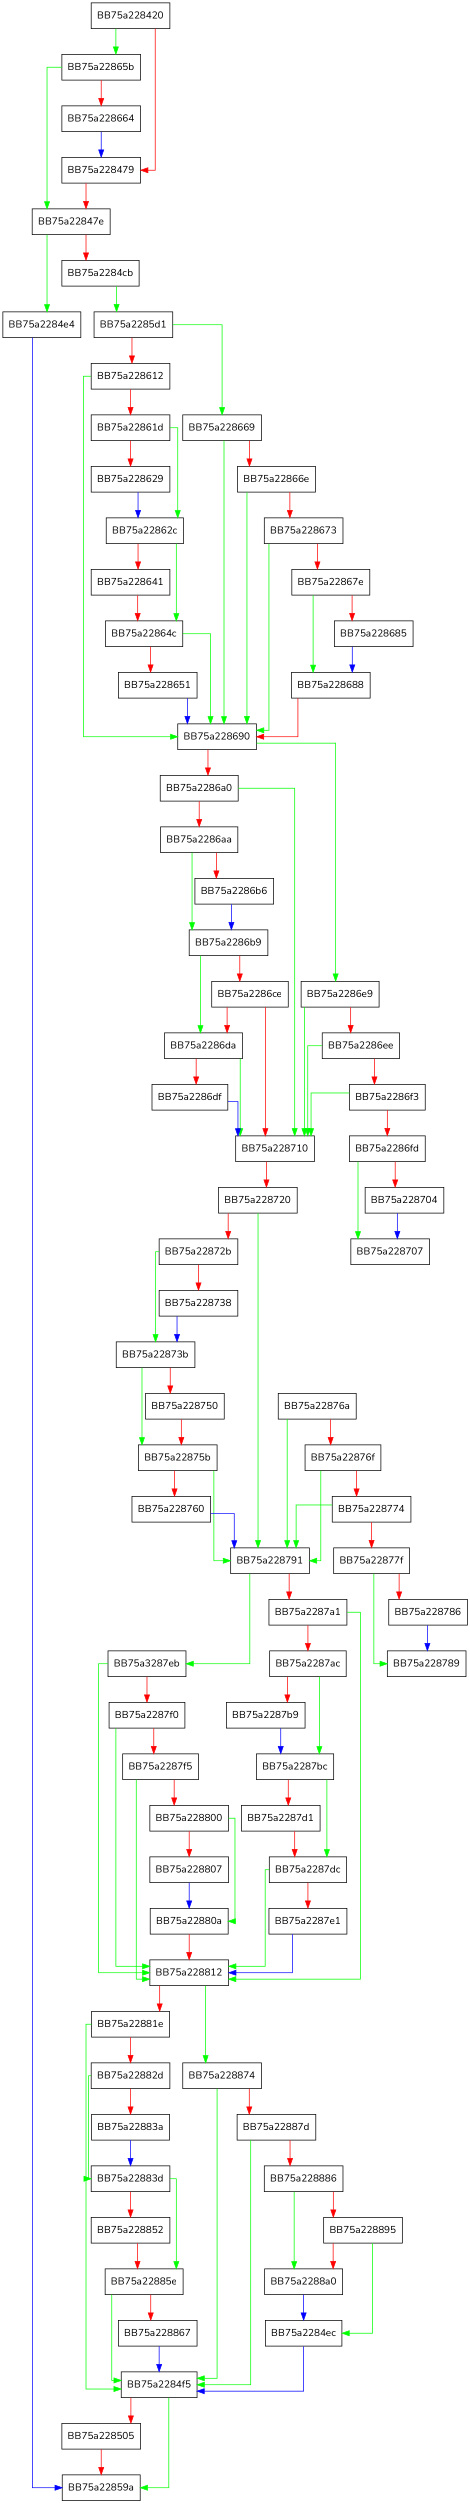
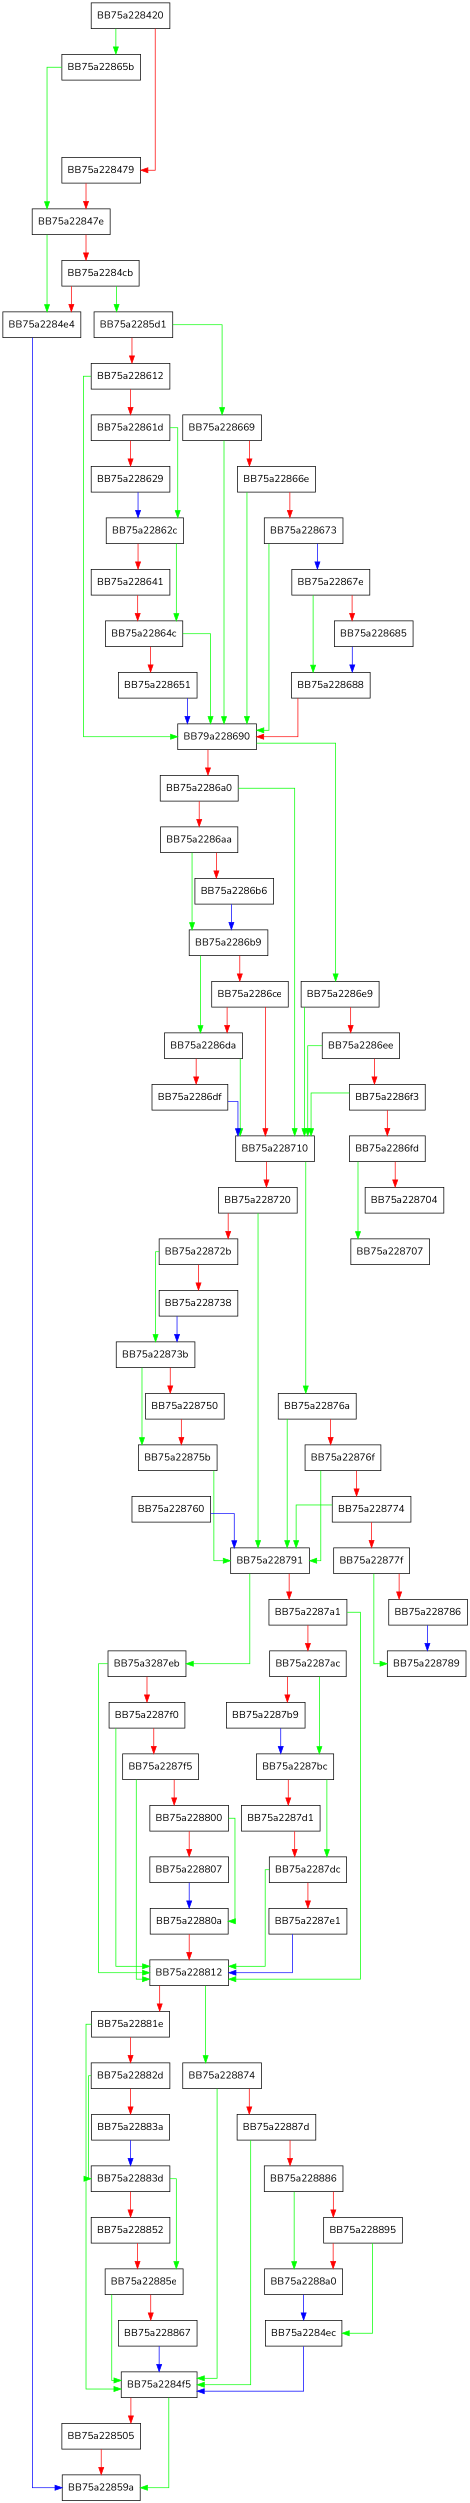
node "BB75a228664": removed
edge "BB75a2284cb" -> "BB75a2284e4": added
edge "BB75a228673" -> "BB75a22867e": color red -> blue
node "BB75a228690": label "BB75a228690" -> "BB79a228690"
edge "BB75a228704" -> "BB75a228707": removed
edge "BB75a228710" -> "BB75a22876a": added
edge "BB75a22875b" -> "BB75a228760": removed
